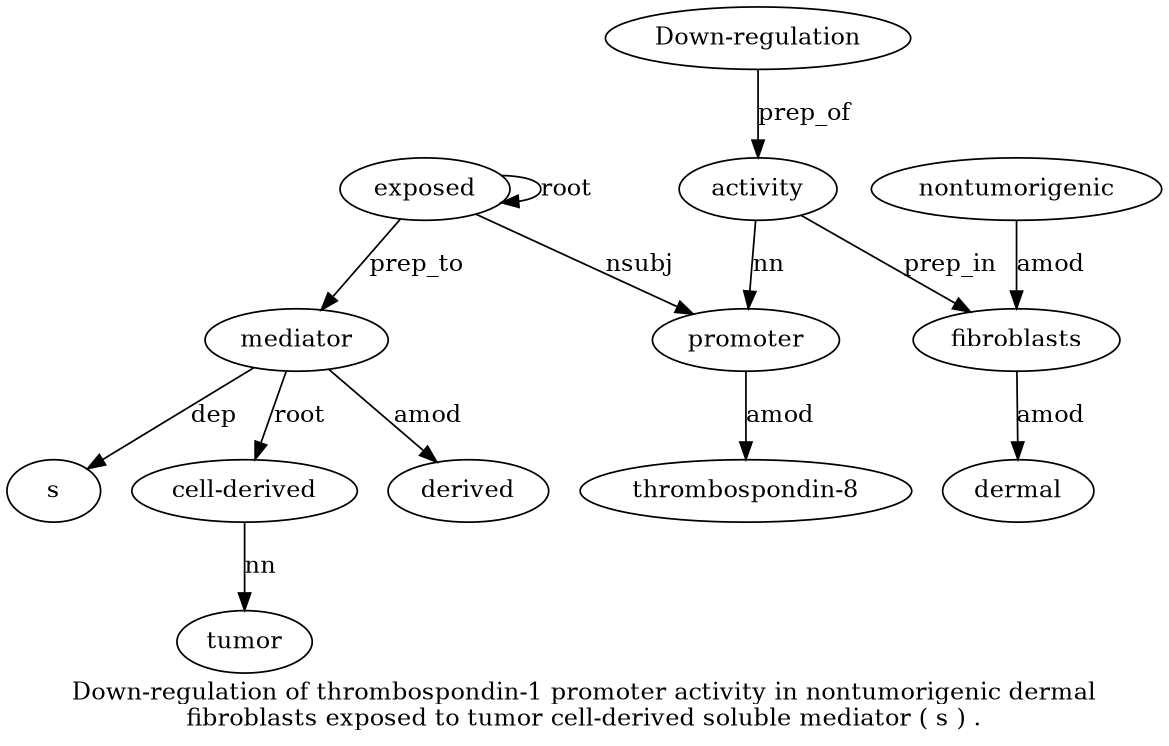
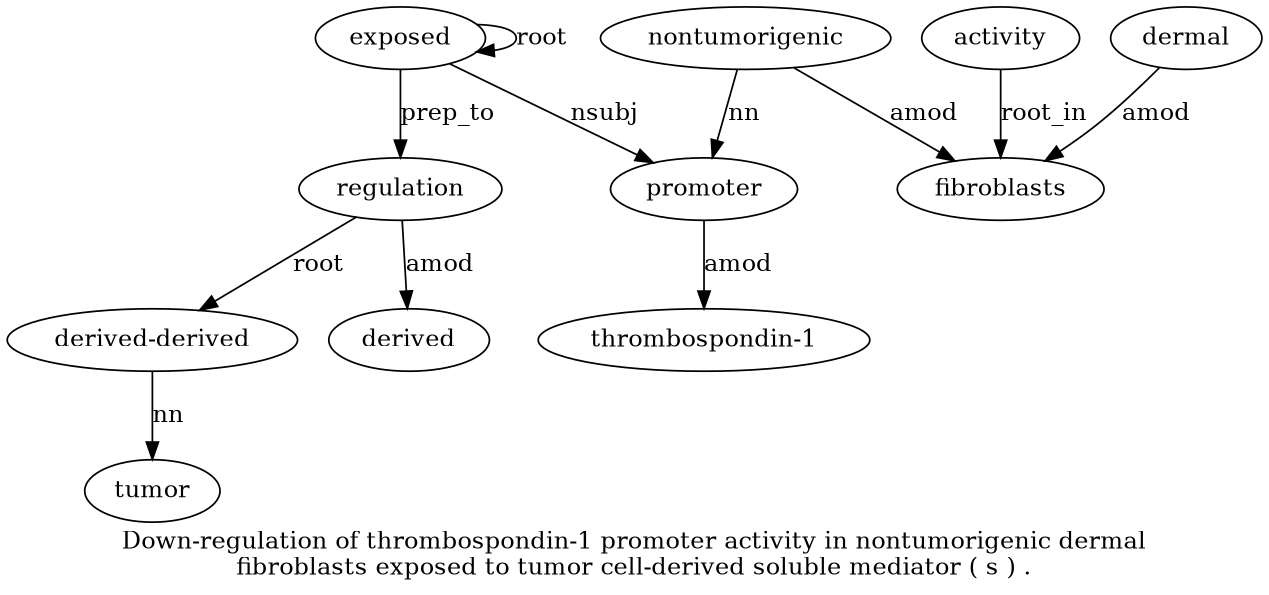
node "Down-regulation": removed
edge "activity" -> "promoter": now "nontumorigenic" -> "promoter"
edge "activity" -> "fibroblasts": label "prep_in" -> "root_in"
node "mediator": label "mediator" -> "regulation"
edge "fibroblasts" -> "dermal": reversed
node "s": removed
node "cell-derived": label "cell-derived" -> "derived-derived"
node "thrombospondin-8": label "thrombospondin-8" -> "thrombospondin-1"
